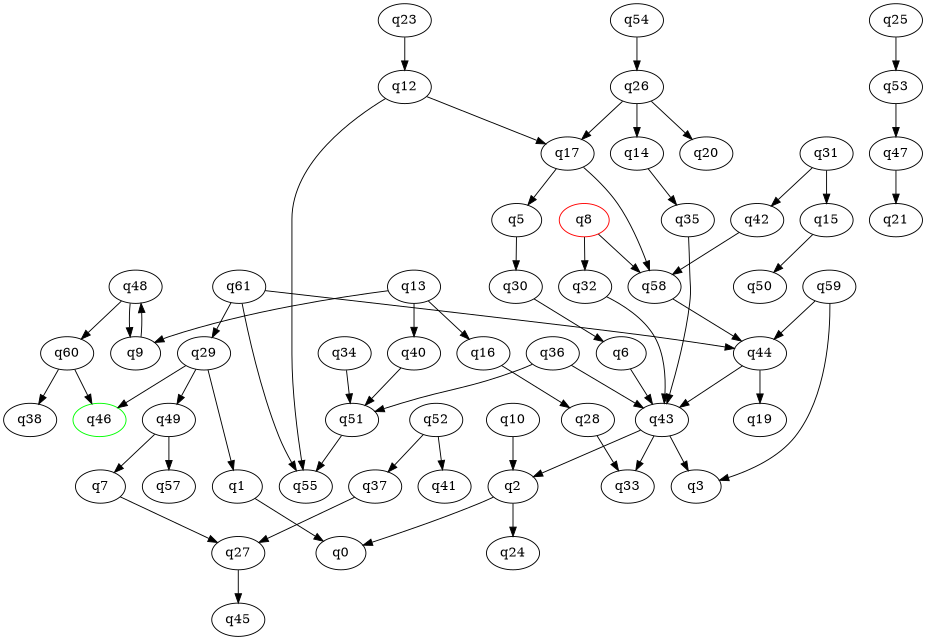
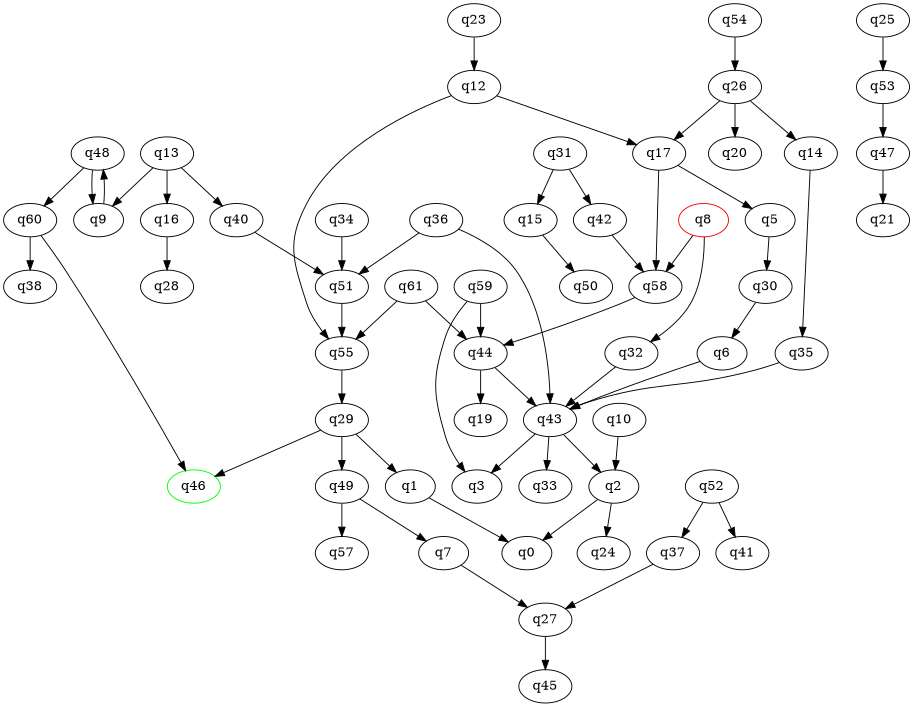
edge "q61" -> "q29": now "q55" -> "q29"
edge "q28" -> "q33": removed
